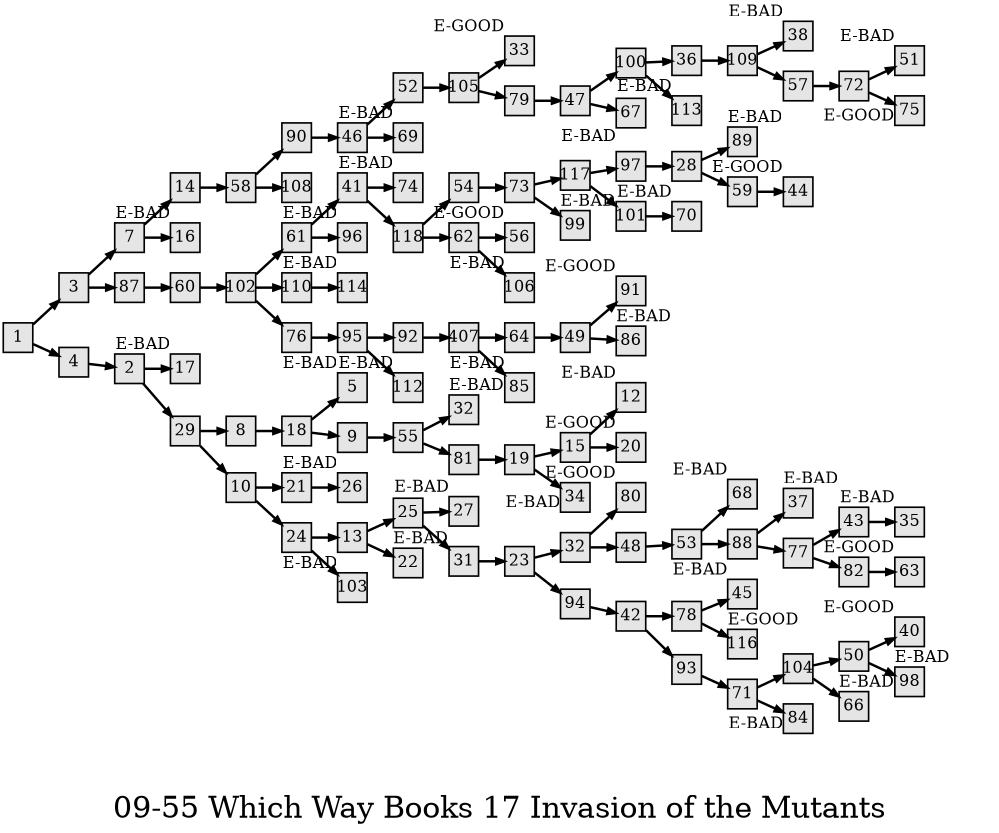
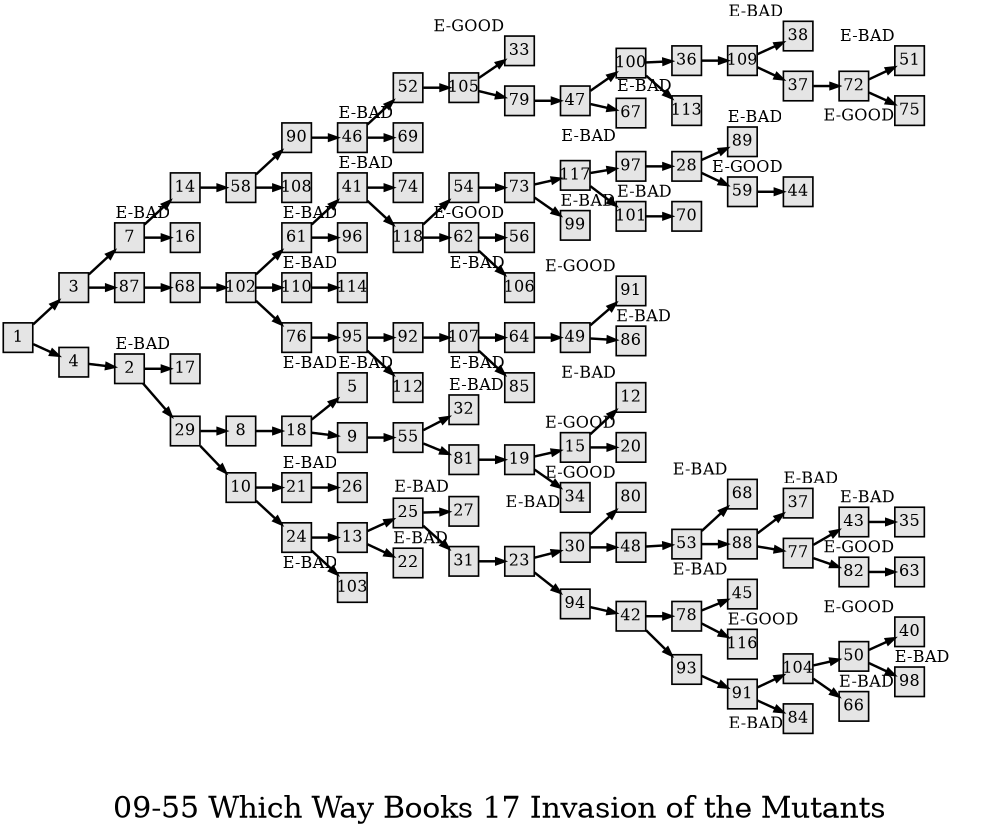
node "57": label "57" -> "37"
node "60": label "60" -> "68"
node "407": label "407" -> "107"
node "32": label "32" -> "30"
node "71": label "71" -> "91"
